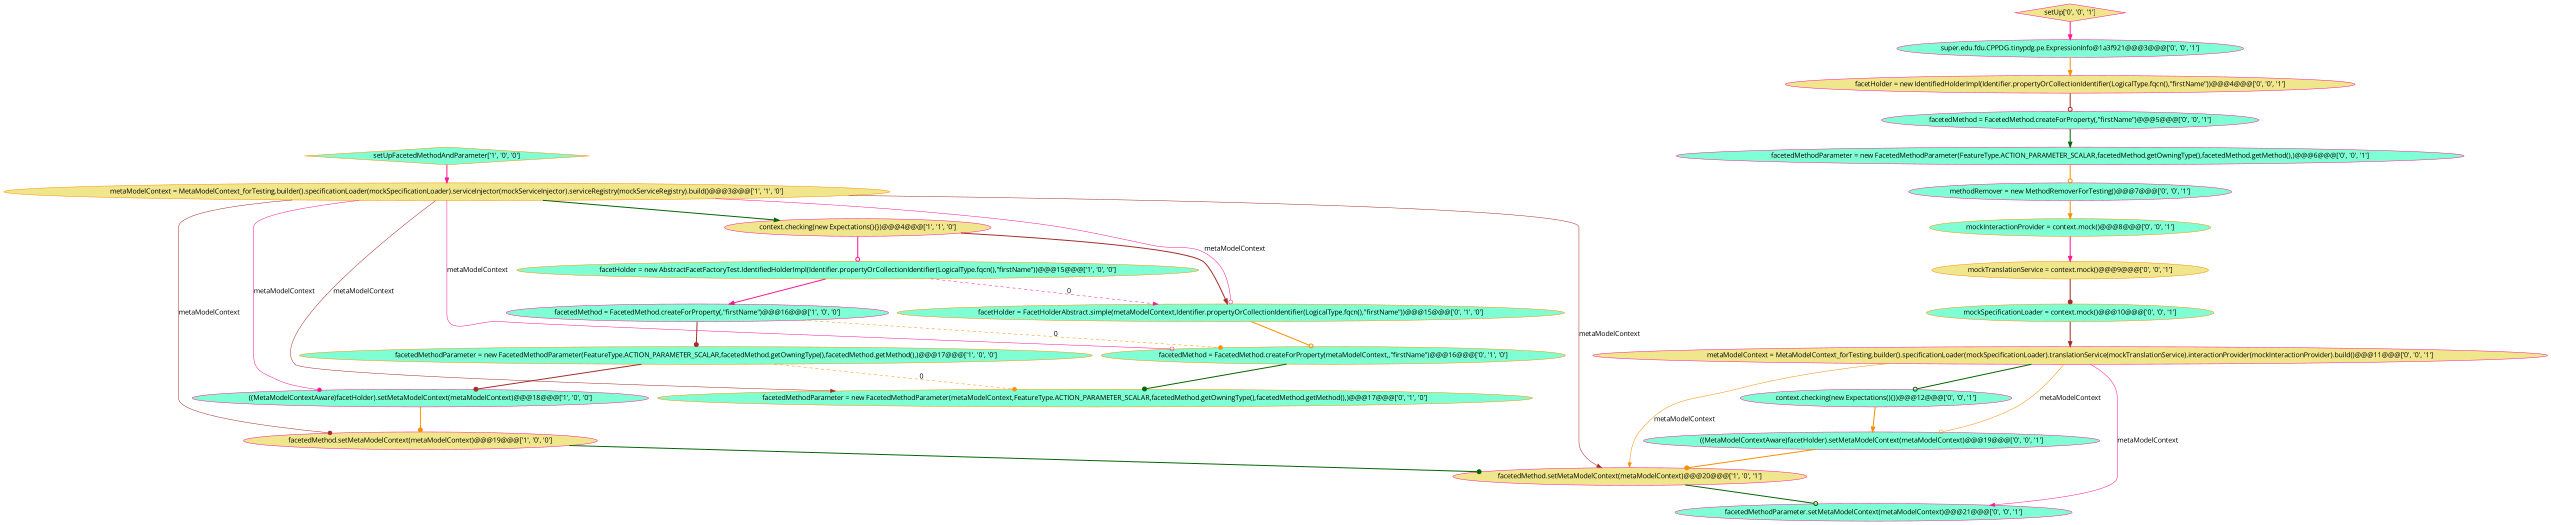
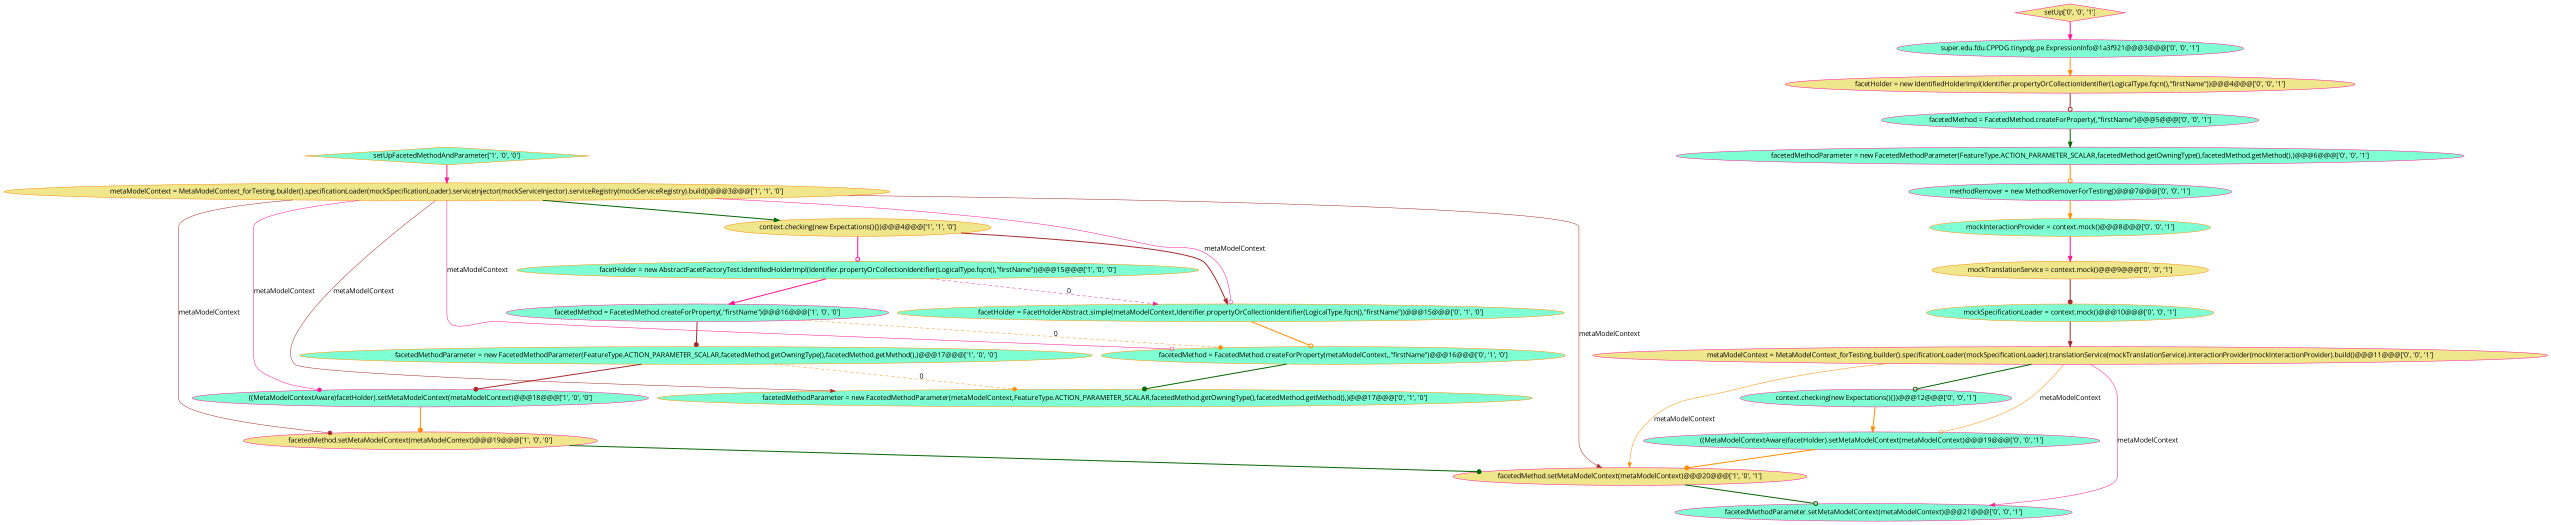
node "context.checking(new Expectations(){})@@@4@@@['1', '1', '0']": color deeppink -> darkorange
